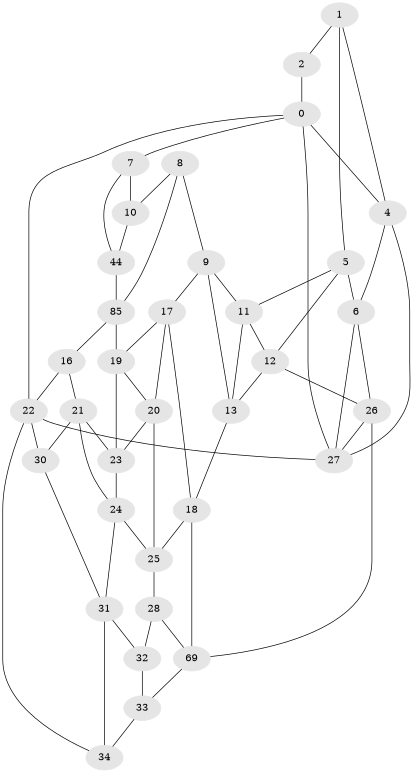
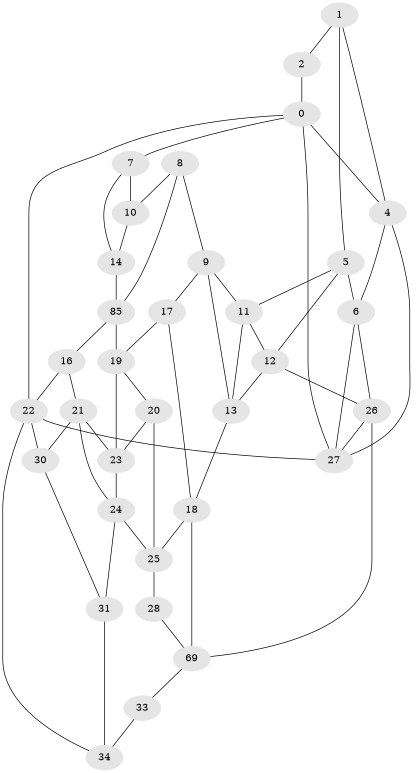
node "44": label "44" -> "14"
edge "17" -- "20": removed
node "32": removed
